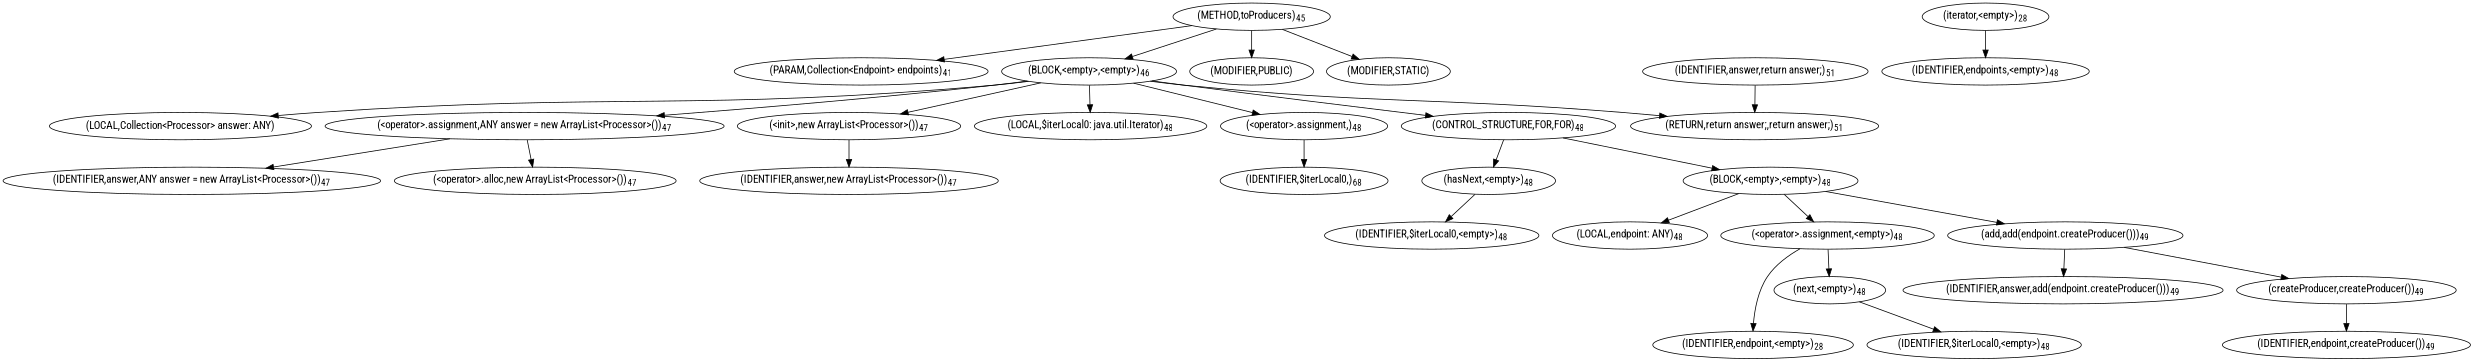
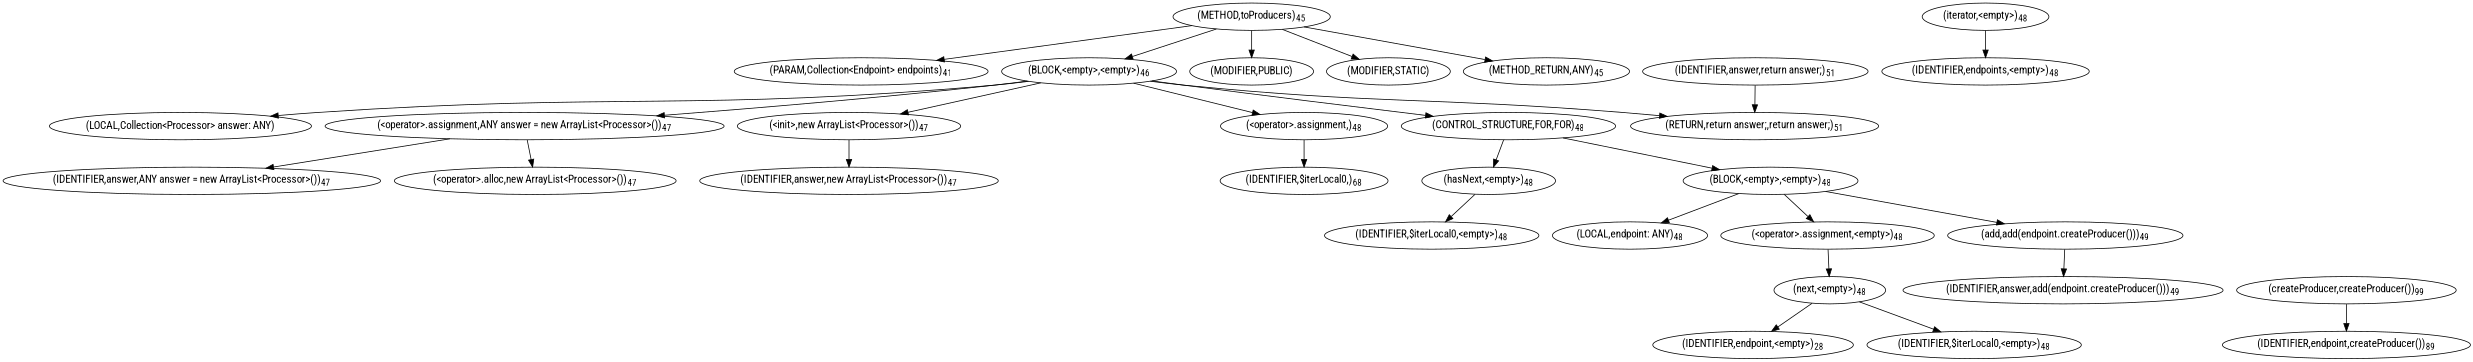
node "(iterator,<empty>)": text "28" -> "48"
node "(METHOD_RETURN,ANY)": added
node "(LOCAL,$iterLocal0: java.util.Iterator)": removed
edge "(add,add(endpoint.createProducer()))" -> "(createProducer,createProducer())": removed
edge "(<operator>.assignment,<empty>)" -> "(IDENTIFIER,endpoint,<empty>)": now "(next,<empty>)" -> "(IDENTIFIER,endpoint,<empty>)"
node "(createProducer,createProducer())": text "49" -> "99"
node "(IDENTIFIER,endpoint,createProducer())": text "49" -> "89"
